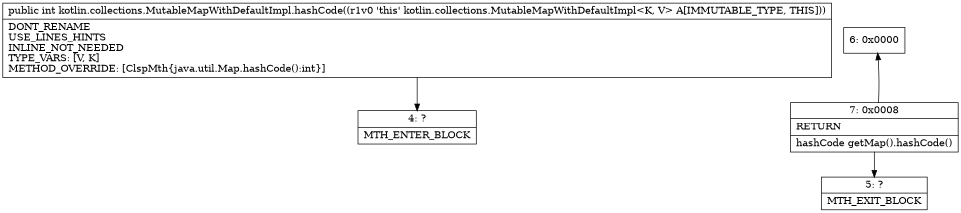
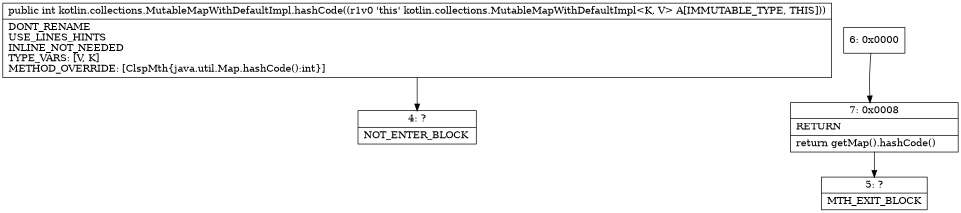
edge "7: 0x0008" -> "6: 0x0000": reversed
node "4: ?": text "MTH_ENTER_BLOCK" -> "NOT_ENTER_BLOCK"
node "7: 0x0008": text "hashCode getMap().hashCode()" -> "return getMap().hashCode()"
